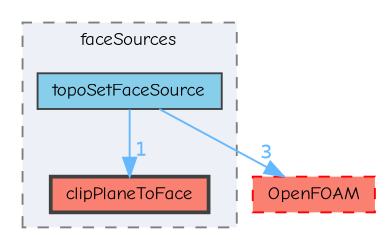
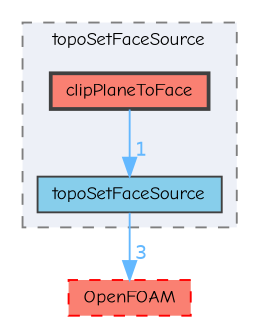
cluster "faceSources": label "faceSources" -> "topoSetFaceSource"
edge "topoSetFaceSource" -> "clipPlaneToFace": reversed
